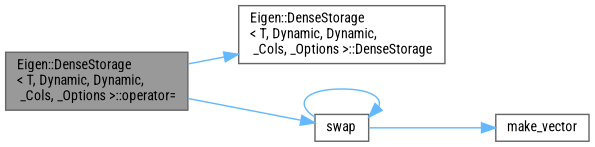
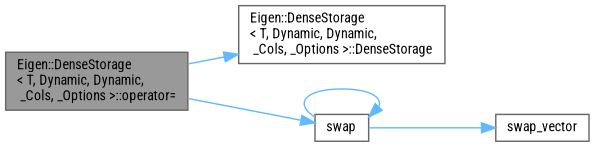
node "make_vector": label "make_vector" -> "swap_vector"
